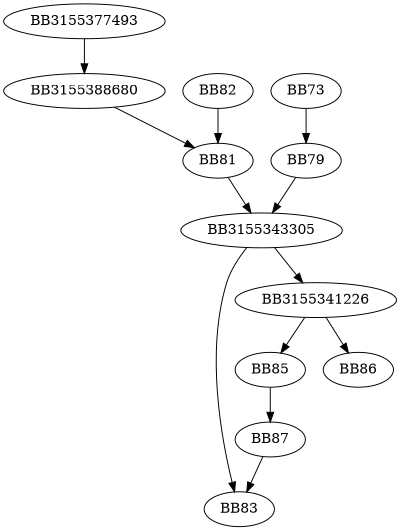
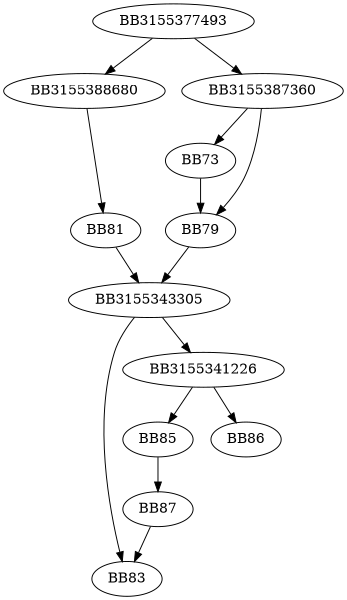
node "BB82": removed
node "BB3155387360": added
